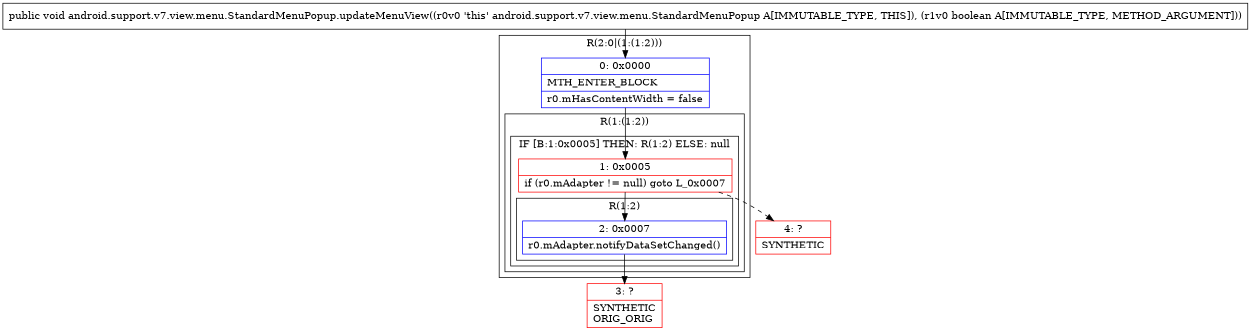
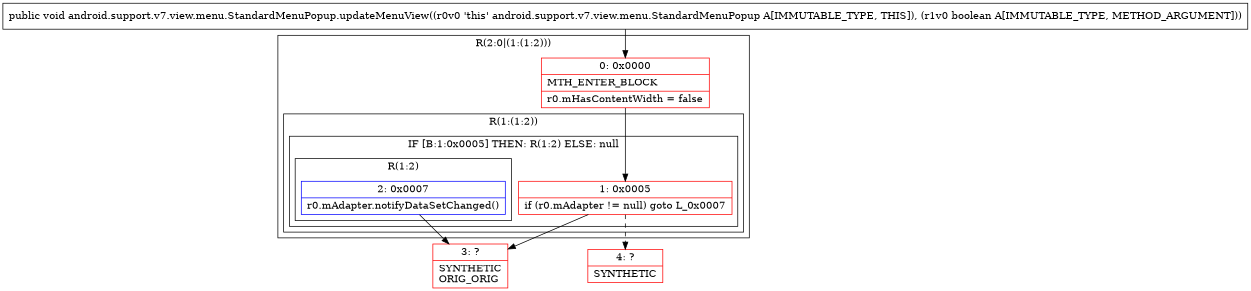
node "0: 0x0000": color blue -> red
edge "1: 0x0005" -> "2: 0x0007": now "1: 0x0005" -> "3: ?"
